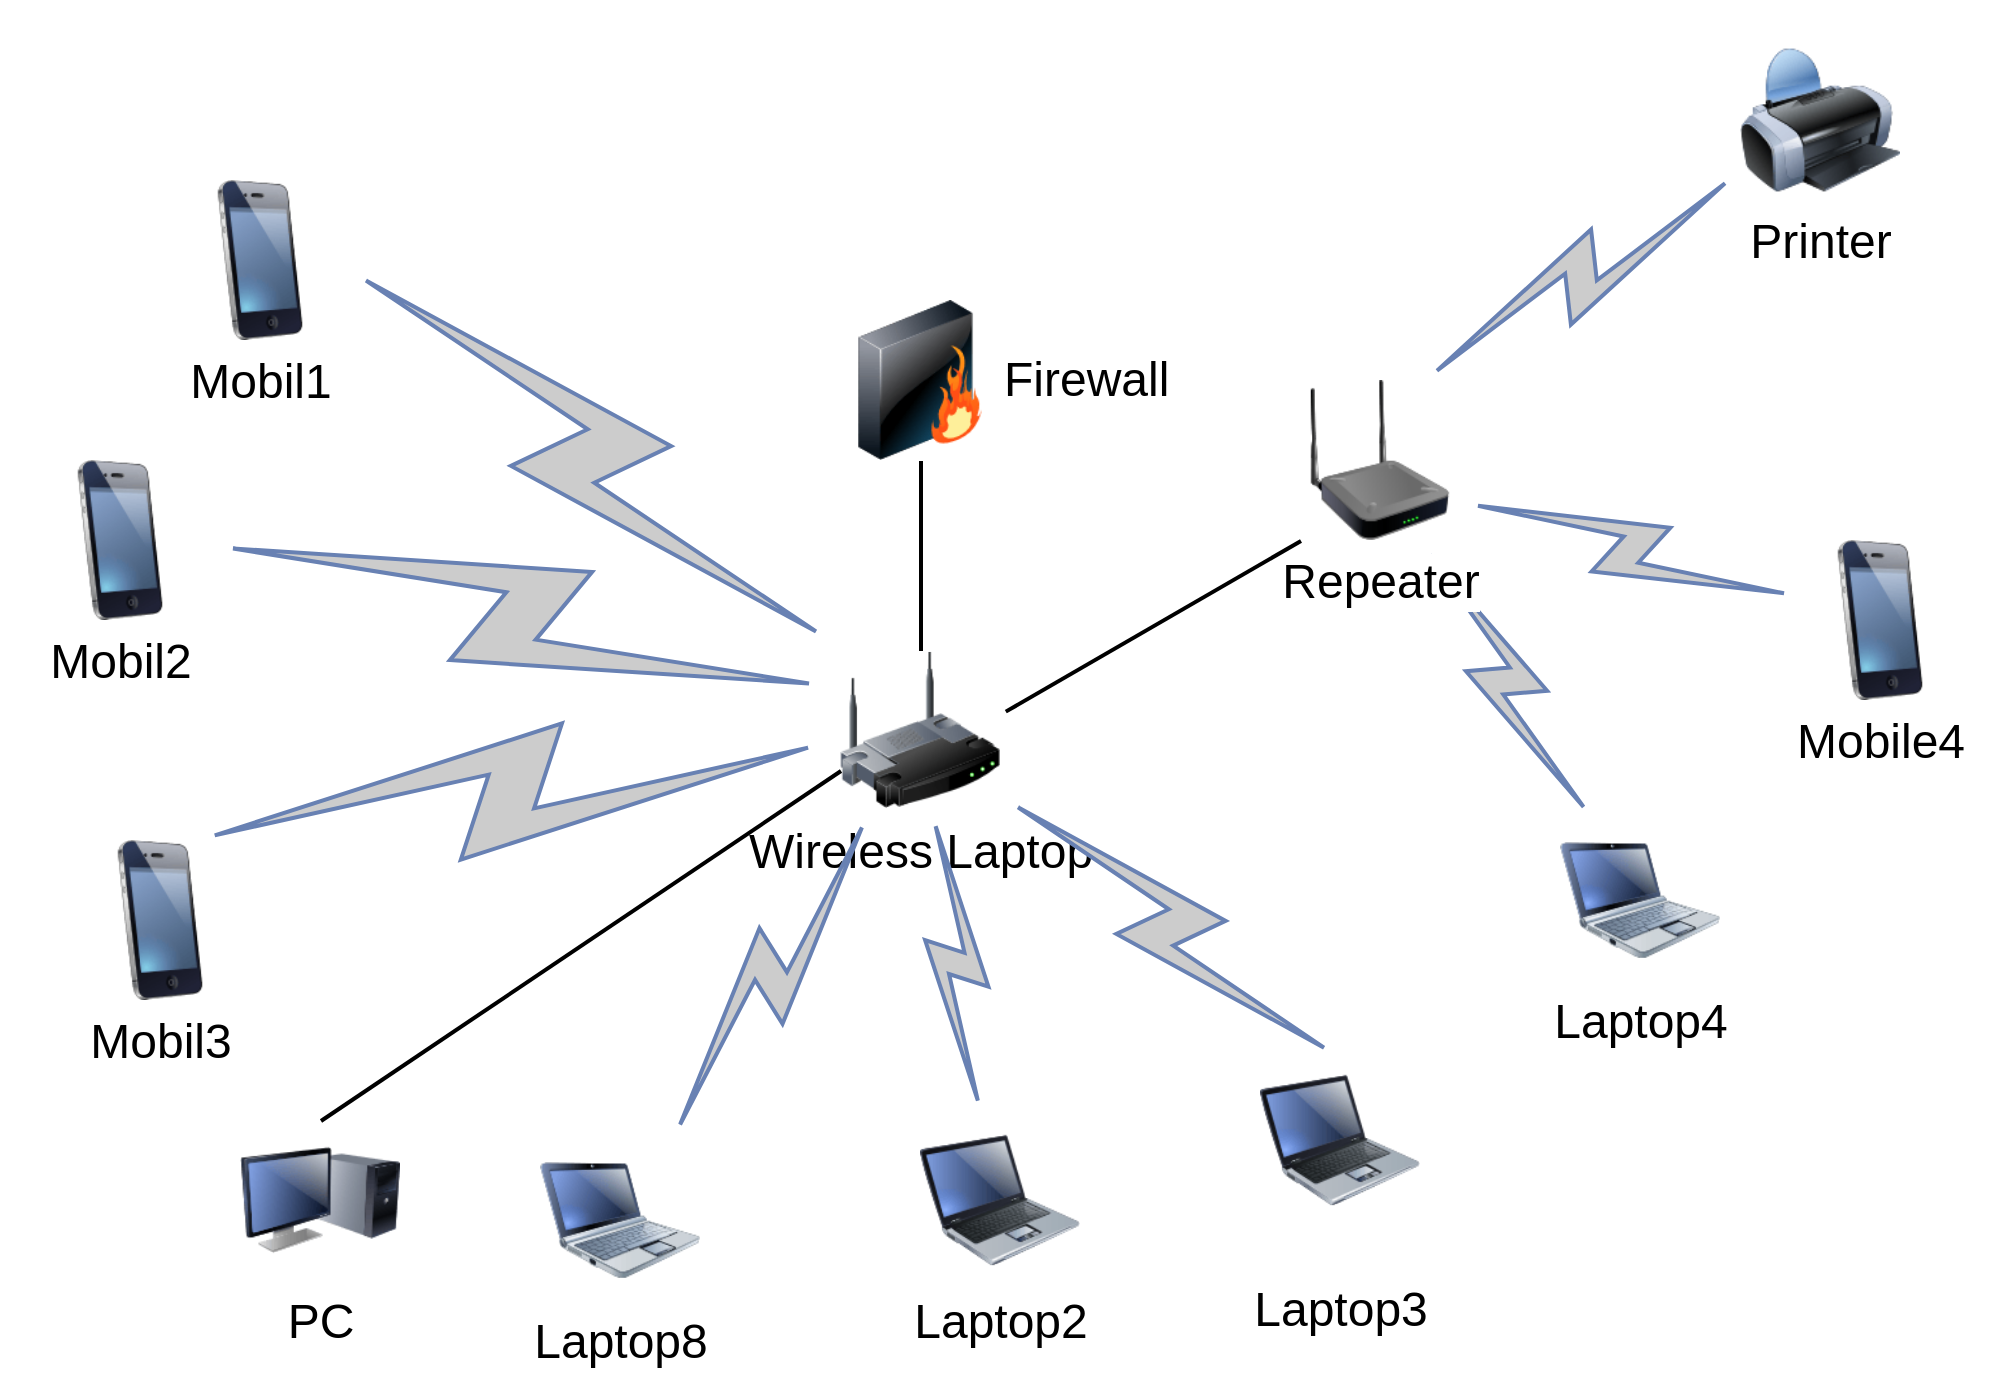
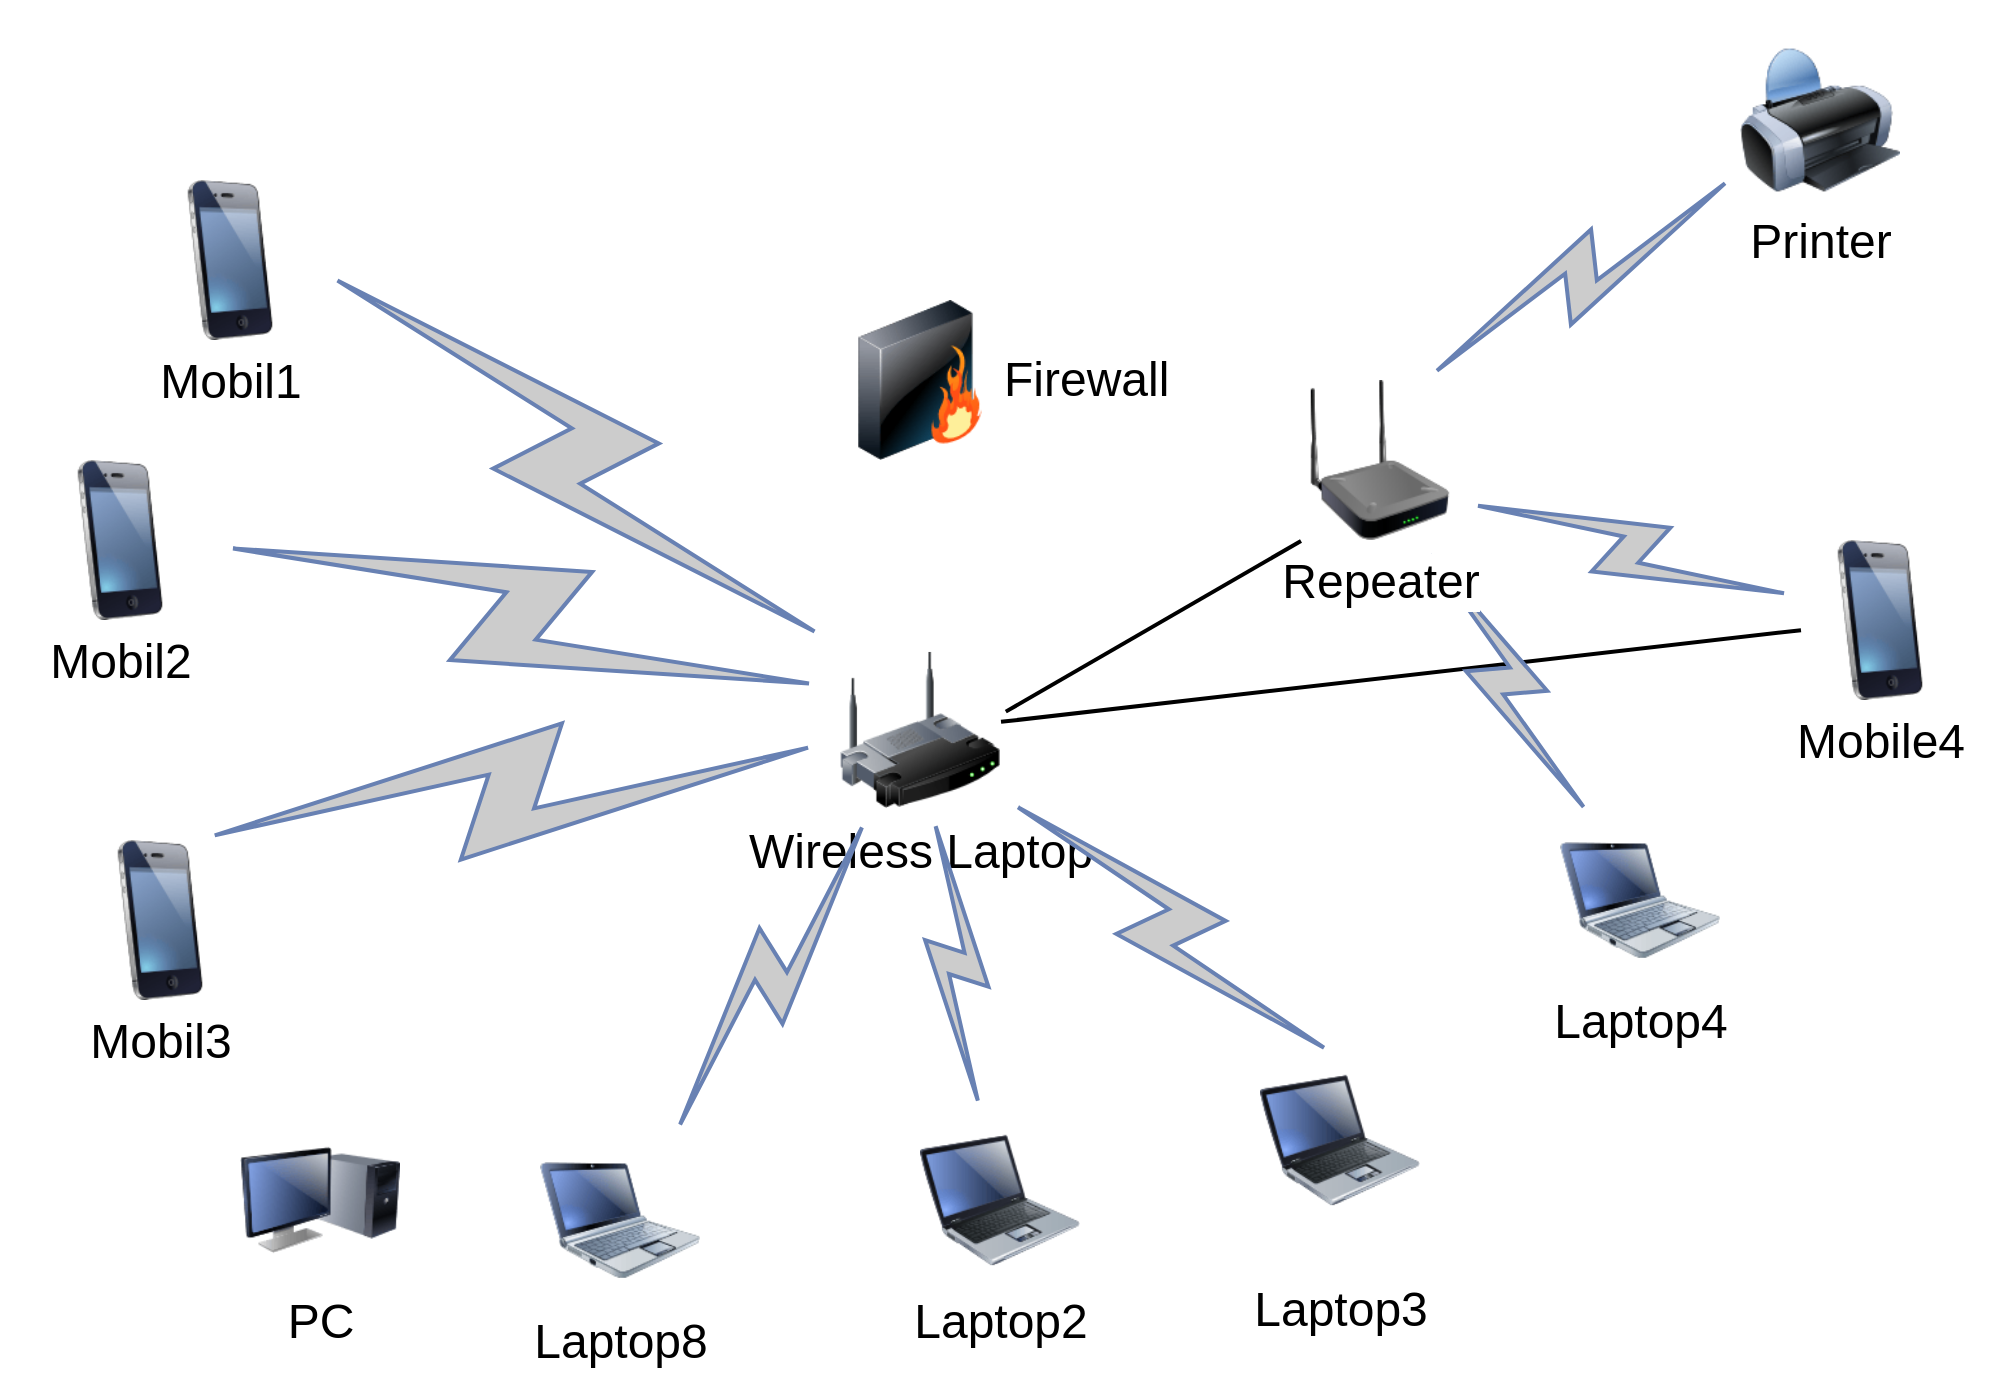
node "Mobil1": moved (261, 261) -> (231, 261)
edge "Firewall" -- "Wireless Laptop": now "Mobile4" -- "Wireless Laptop"
edge "Wireless Laptop" -- "PC": removed
